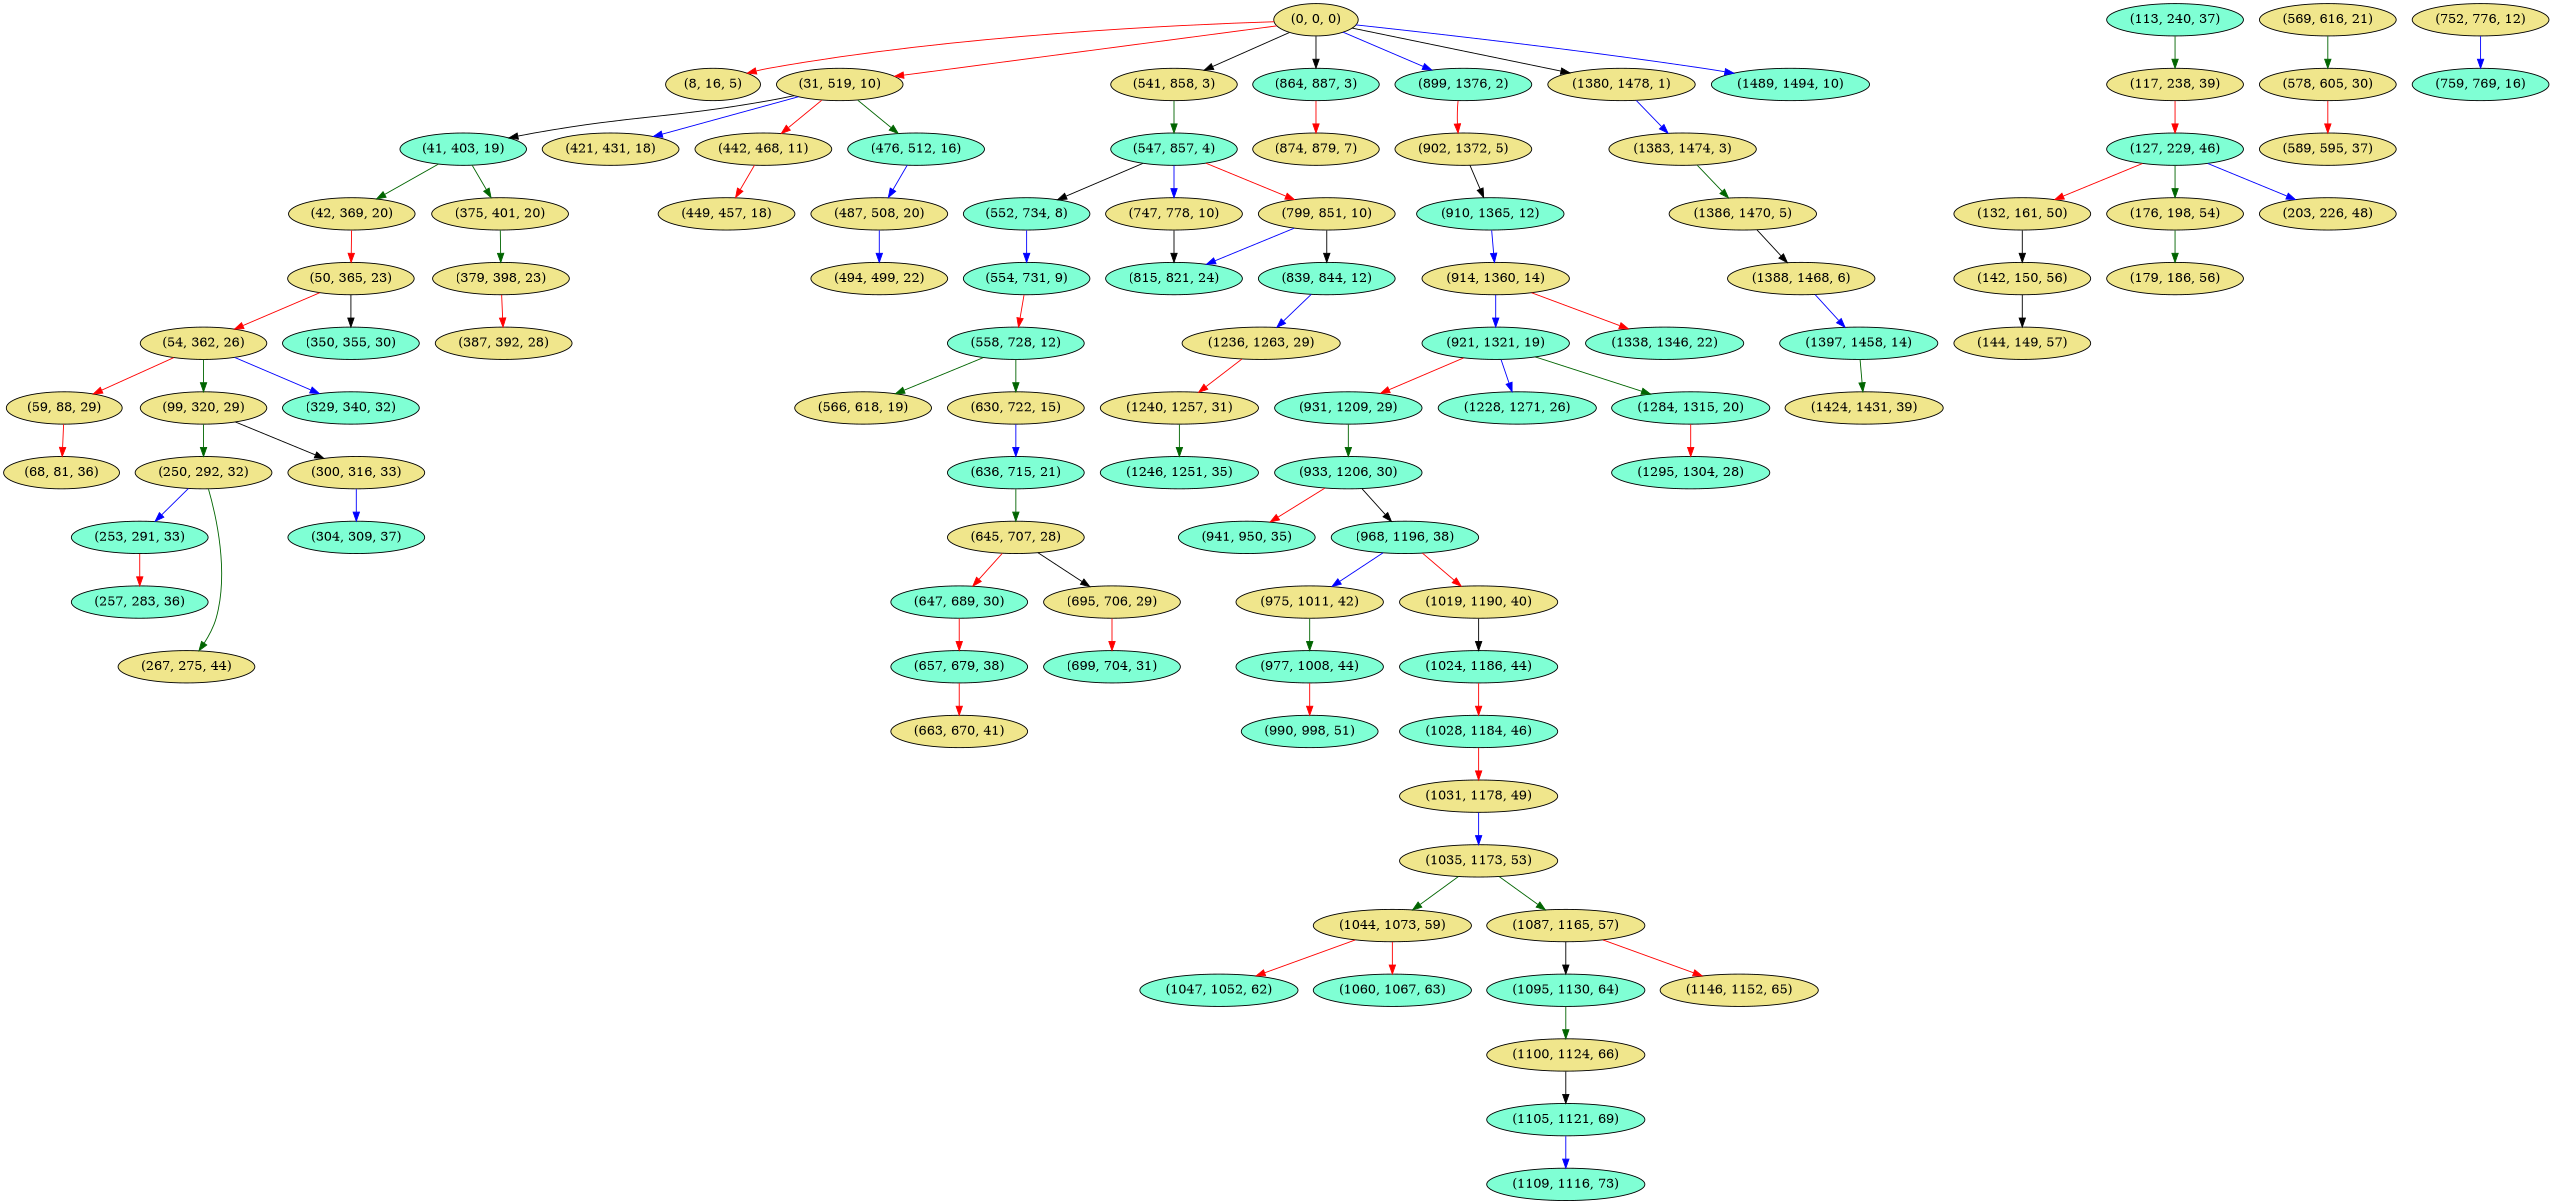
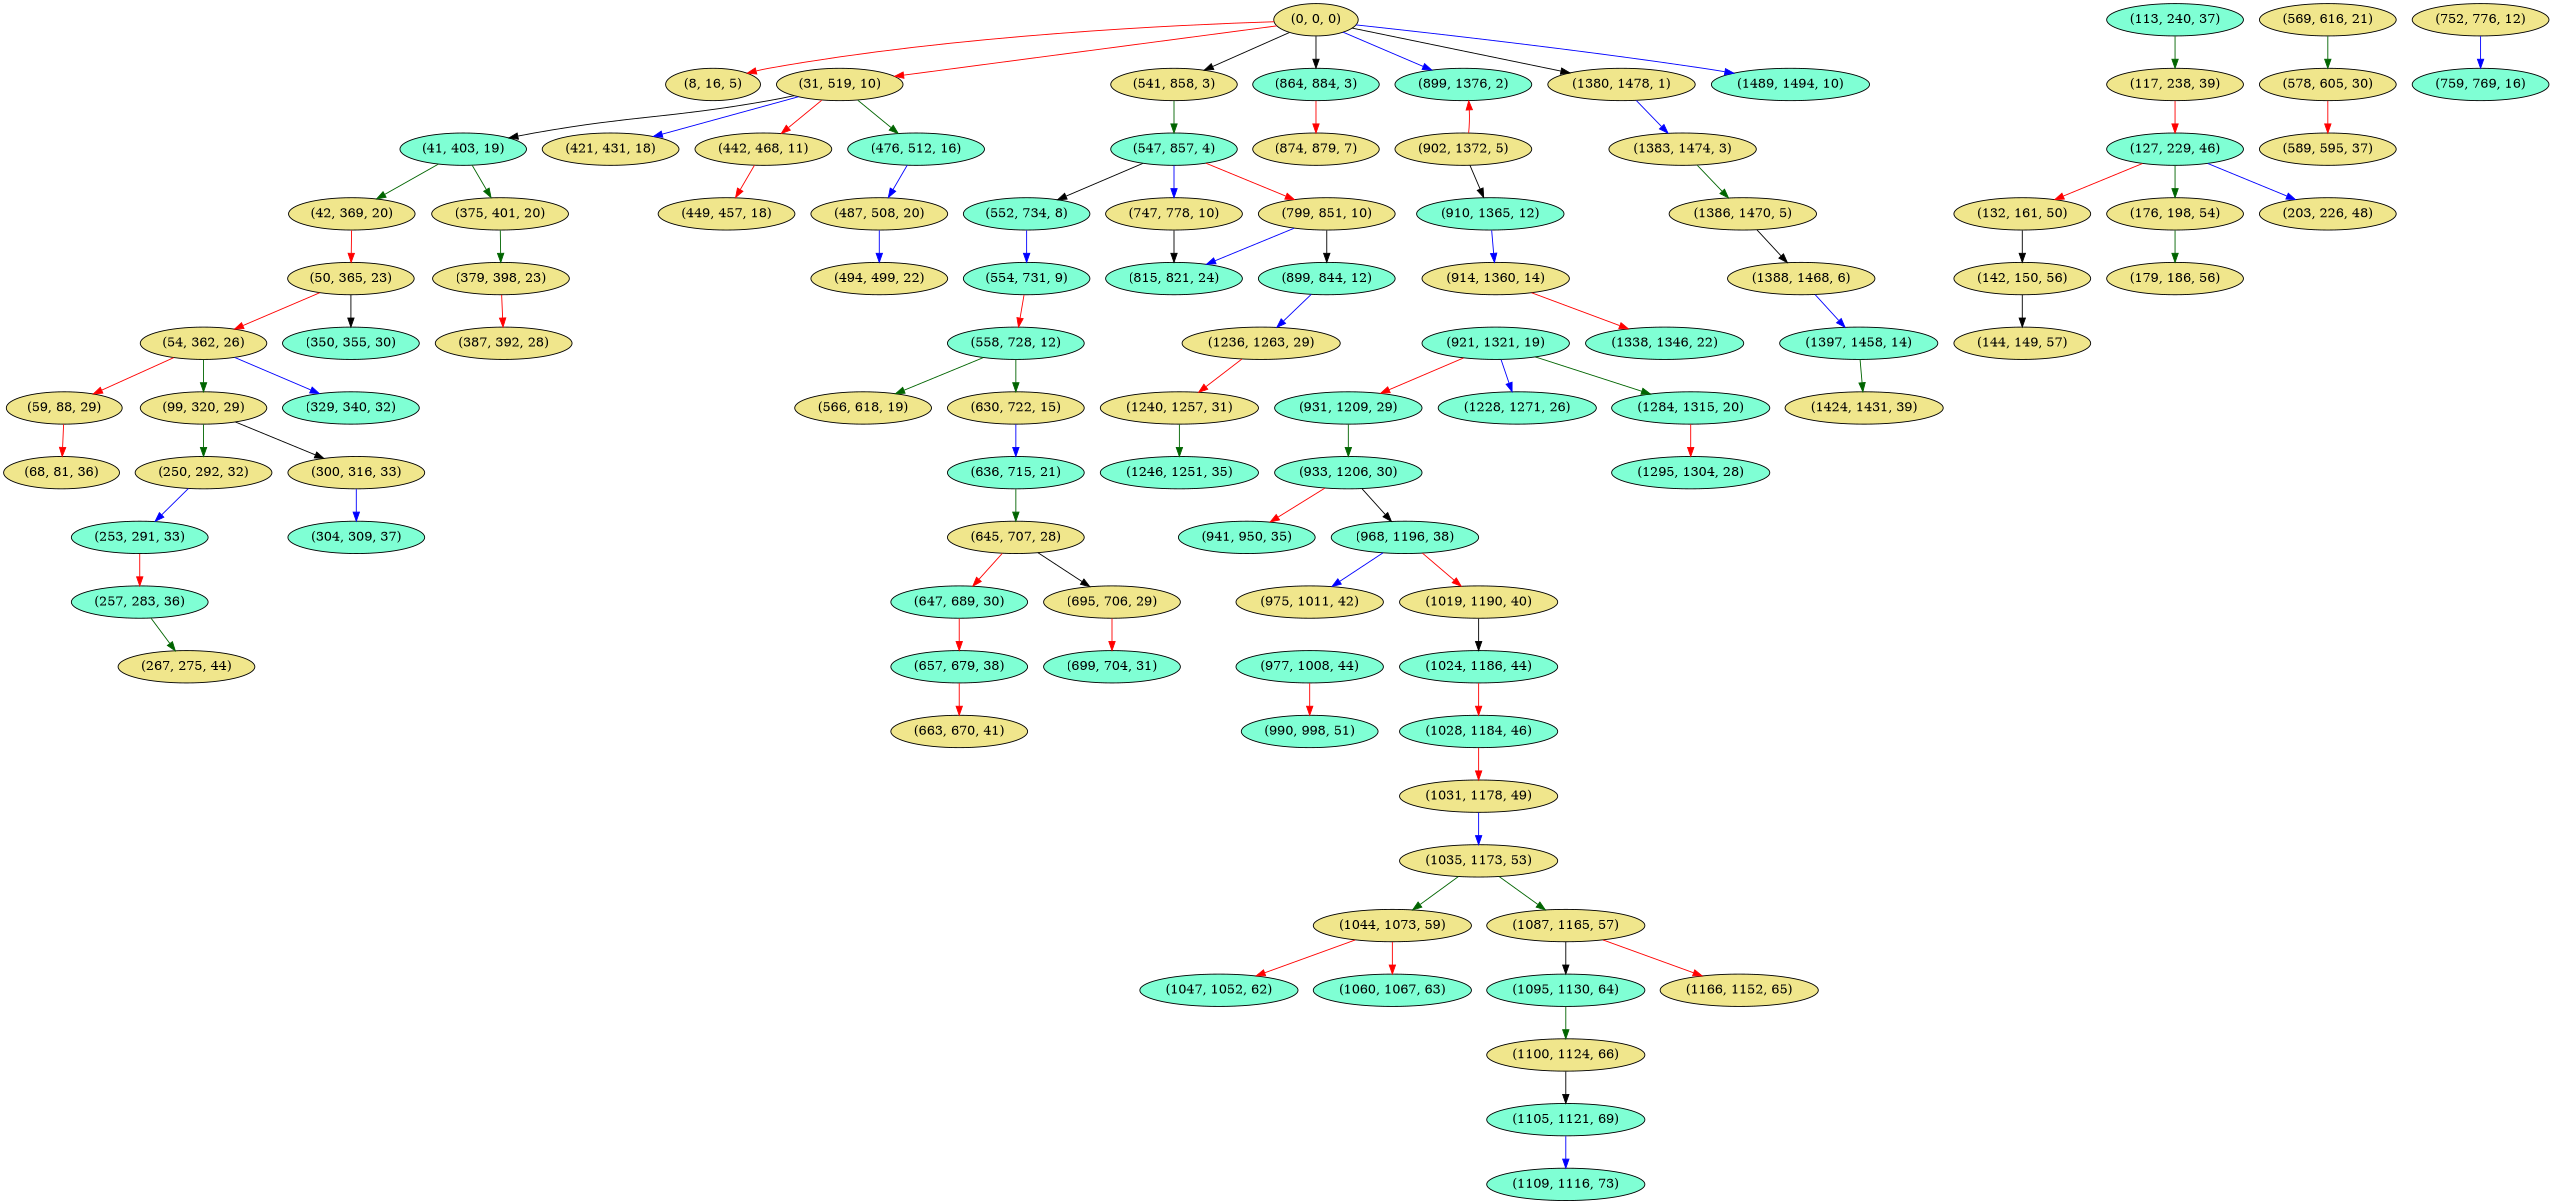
node "(864, 887, 3)": label "(864, 887, 3)" -> "(864, 884, 3)"
edge "(899, 1376, 2)" -> "(902, 1372, 5)": reversed
node "(839, 844, 12)": label "(839, 844, 12)" -> "(899, 844, 12)"
edge "(914, 1360, 14)" -> "(921, 1321, 19)": removed
edge "(250, 292, 32)" -> "(267, 275, 44)": now "(257, 283, 36)" -> "(267, 275, 44)"
edge "(975, 1011, 42)" -> "(977, 1008, 44)": removed
node "(1146, 1152, 65)": label "(1146, 1152, 65)" -> "(1166, 1152, 65)"
